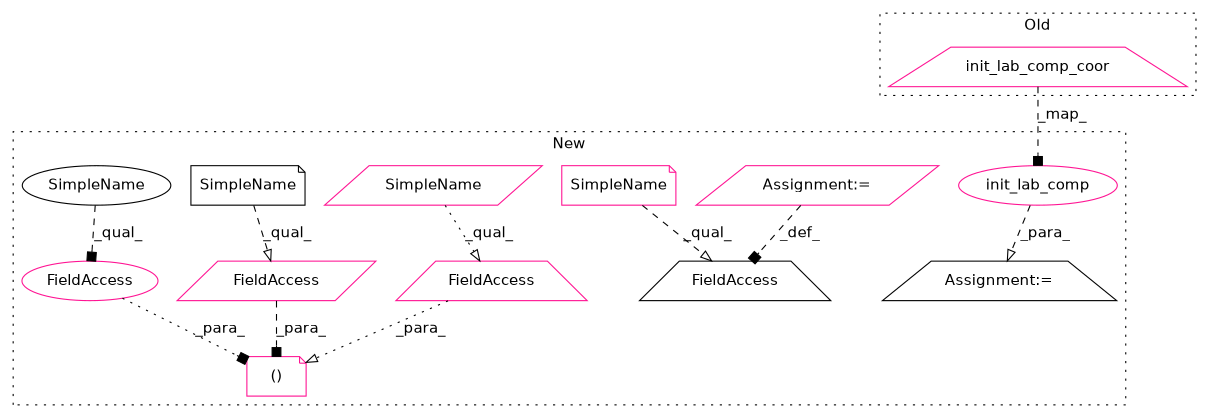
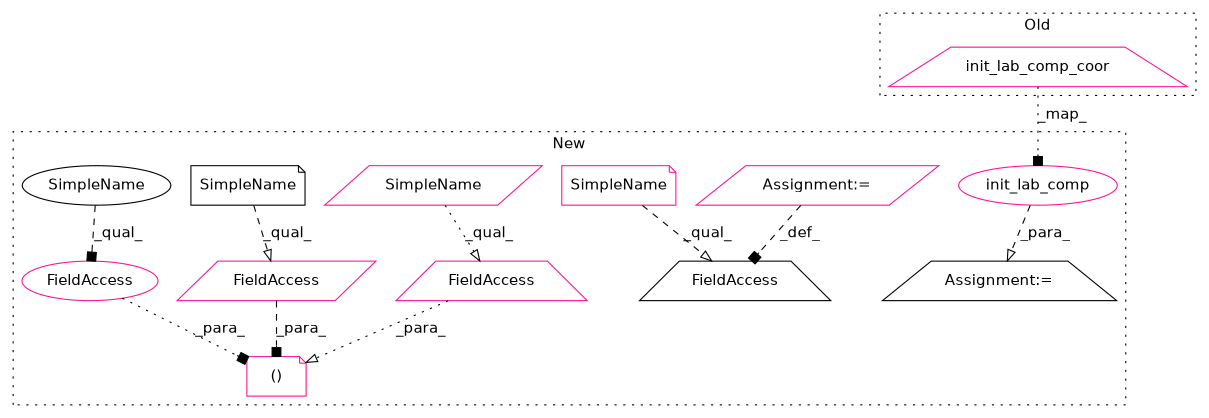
edge "init_lab_comp_coor" -> "init_lab_comp": style dashed -> dotted
